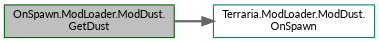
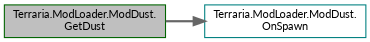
node "OnSpawn.ModLoader.ModDust. GetDust": label "OnSpawn.ModLoader.ModDust. GetDust" -> "Terraria.ModLoader.ModDust. GetDust"
